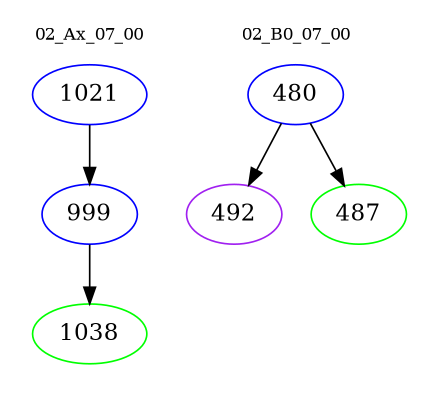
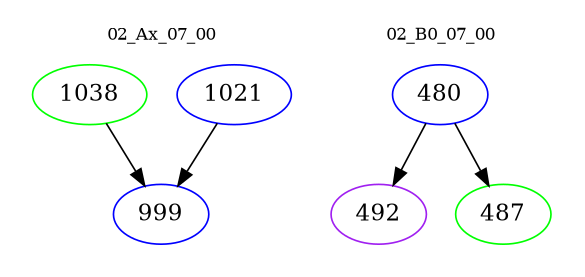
edge "999" -> "1038": reversed
